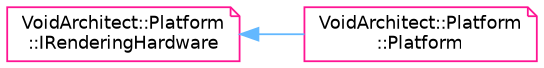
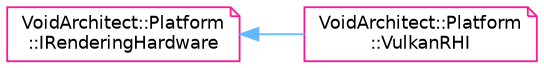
node "VoidArchitect::Platform ::Platform": label "VoidArchitect::Platform ::Platform" -> "VoidArchitect::Platform ::VulkanRHI"
